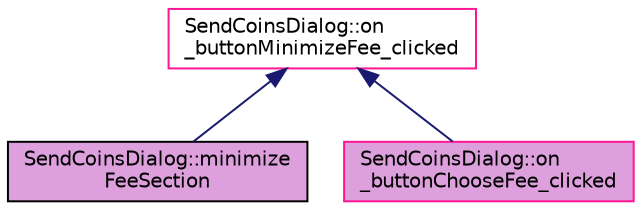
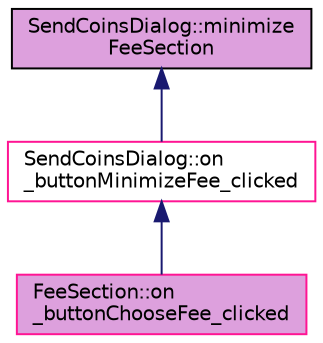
edge "SendCoinsDialog::minimize FeeSection" -> "SendCoinsDialog::on _buttonMinimizeFee_clicked": reversed
node "SendCoinsDialog::on _buttonChooseFee_clicked": label "SendCoinsDialog::on _buttonChooseFee_clicked" -> "FeeSection::on _buttonChooseFee_clicked"
